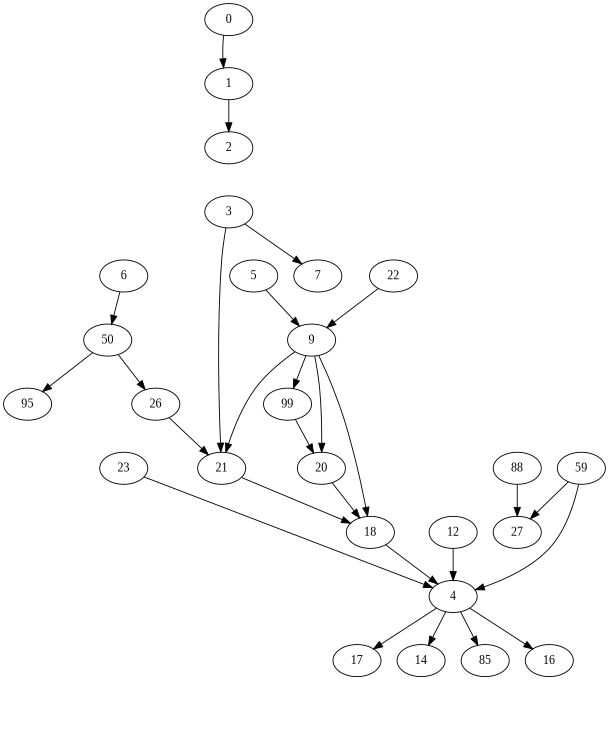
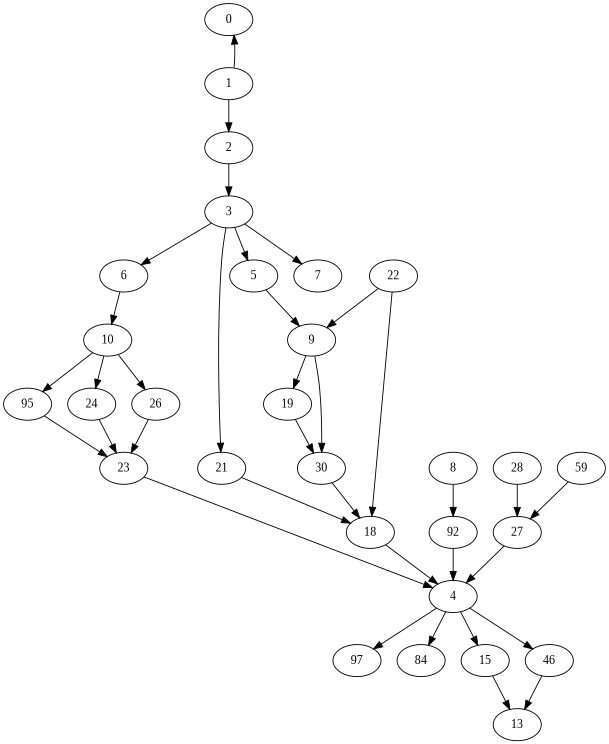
edge "0" -> "1": reversed
edge "2" -> "3": added
edge "3" -> "5": added
edge "3" -> "6": added
node "50": label "50" -> "10"
edge "9" -> "21": removed
node "24": added
node "99": label "99" -> "19"
edge "9" -> "18": now "22" -> "18"
edge "26" -> "21": now "26" -> "23"
edge "95" -> "23": added
node "20": label "20" -> "30"
node "8": added
node "88": label "88" -> "28"
node "12": label "12" -> "92"
edge "59" -> "4": now "27" -> "4"
node "17": label "17" -> "97"
node "14": label "14" -> "84"
node "85": label "85" -> "15"
node "16": label "16" -> "46"
node "13": added
